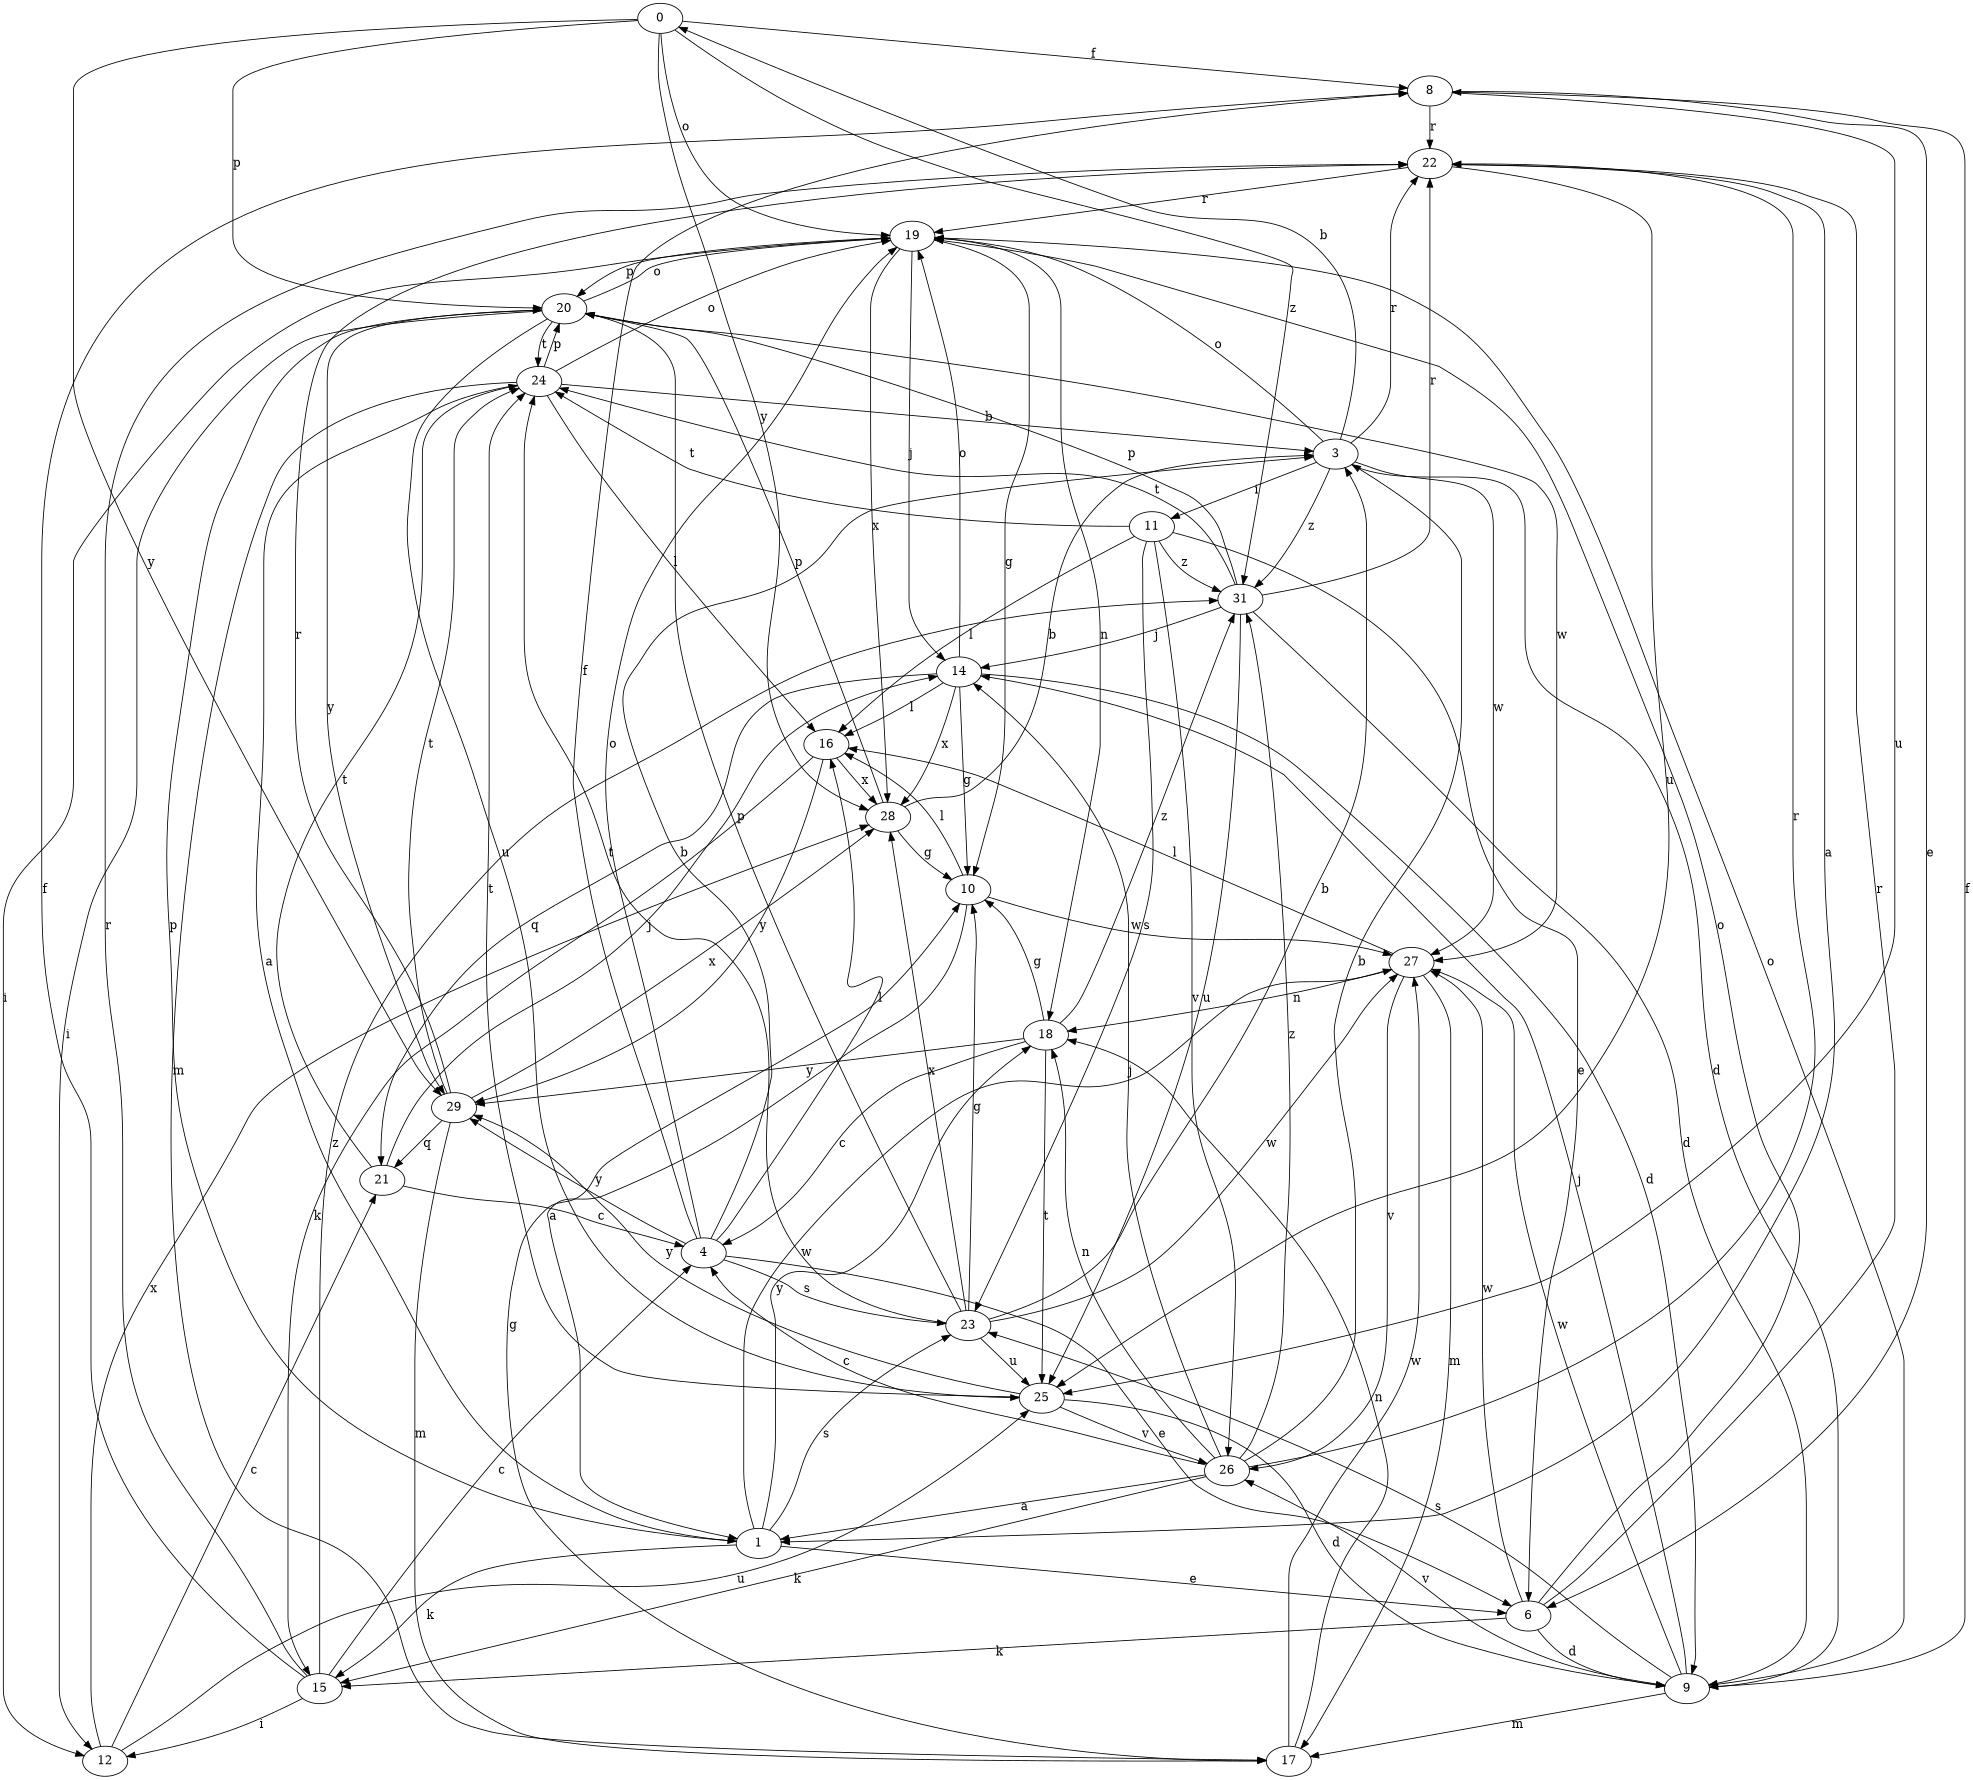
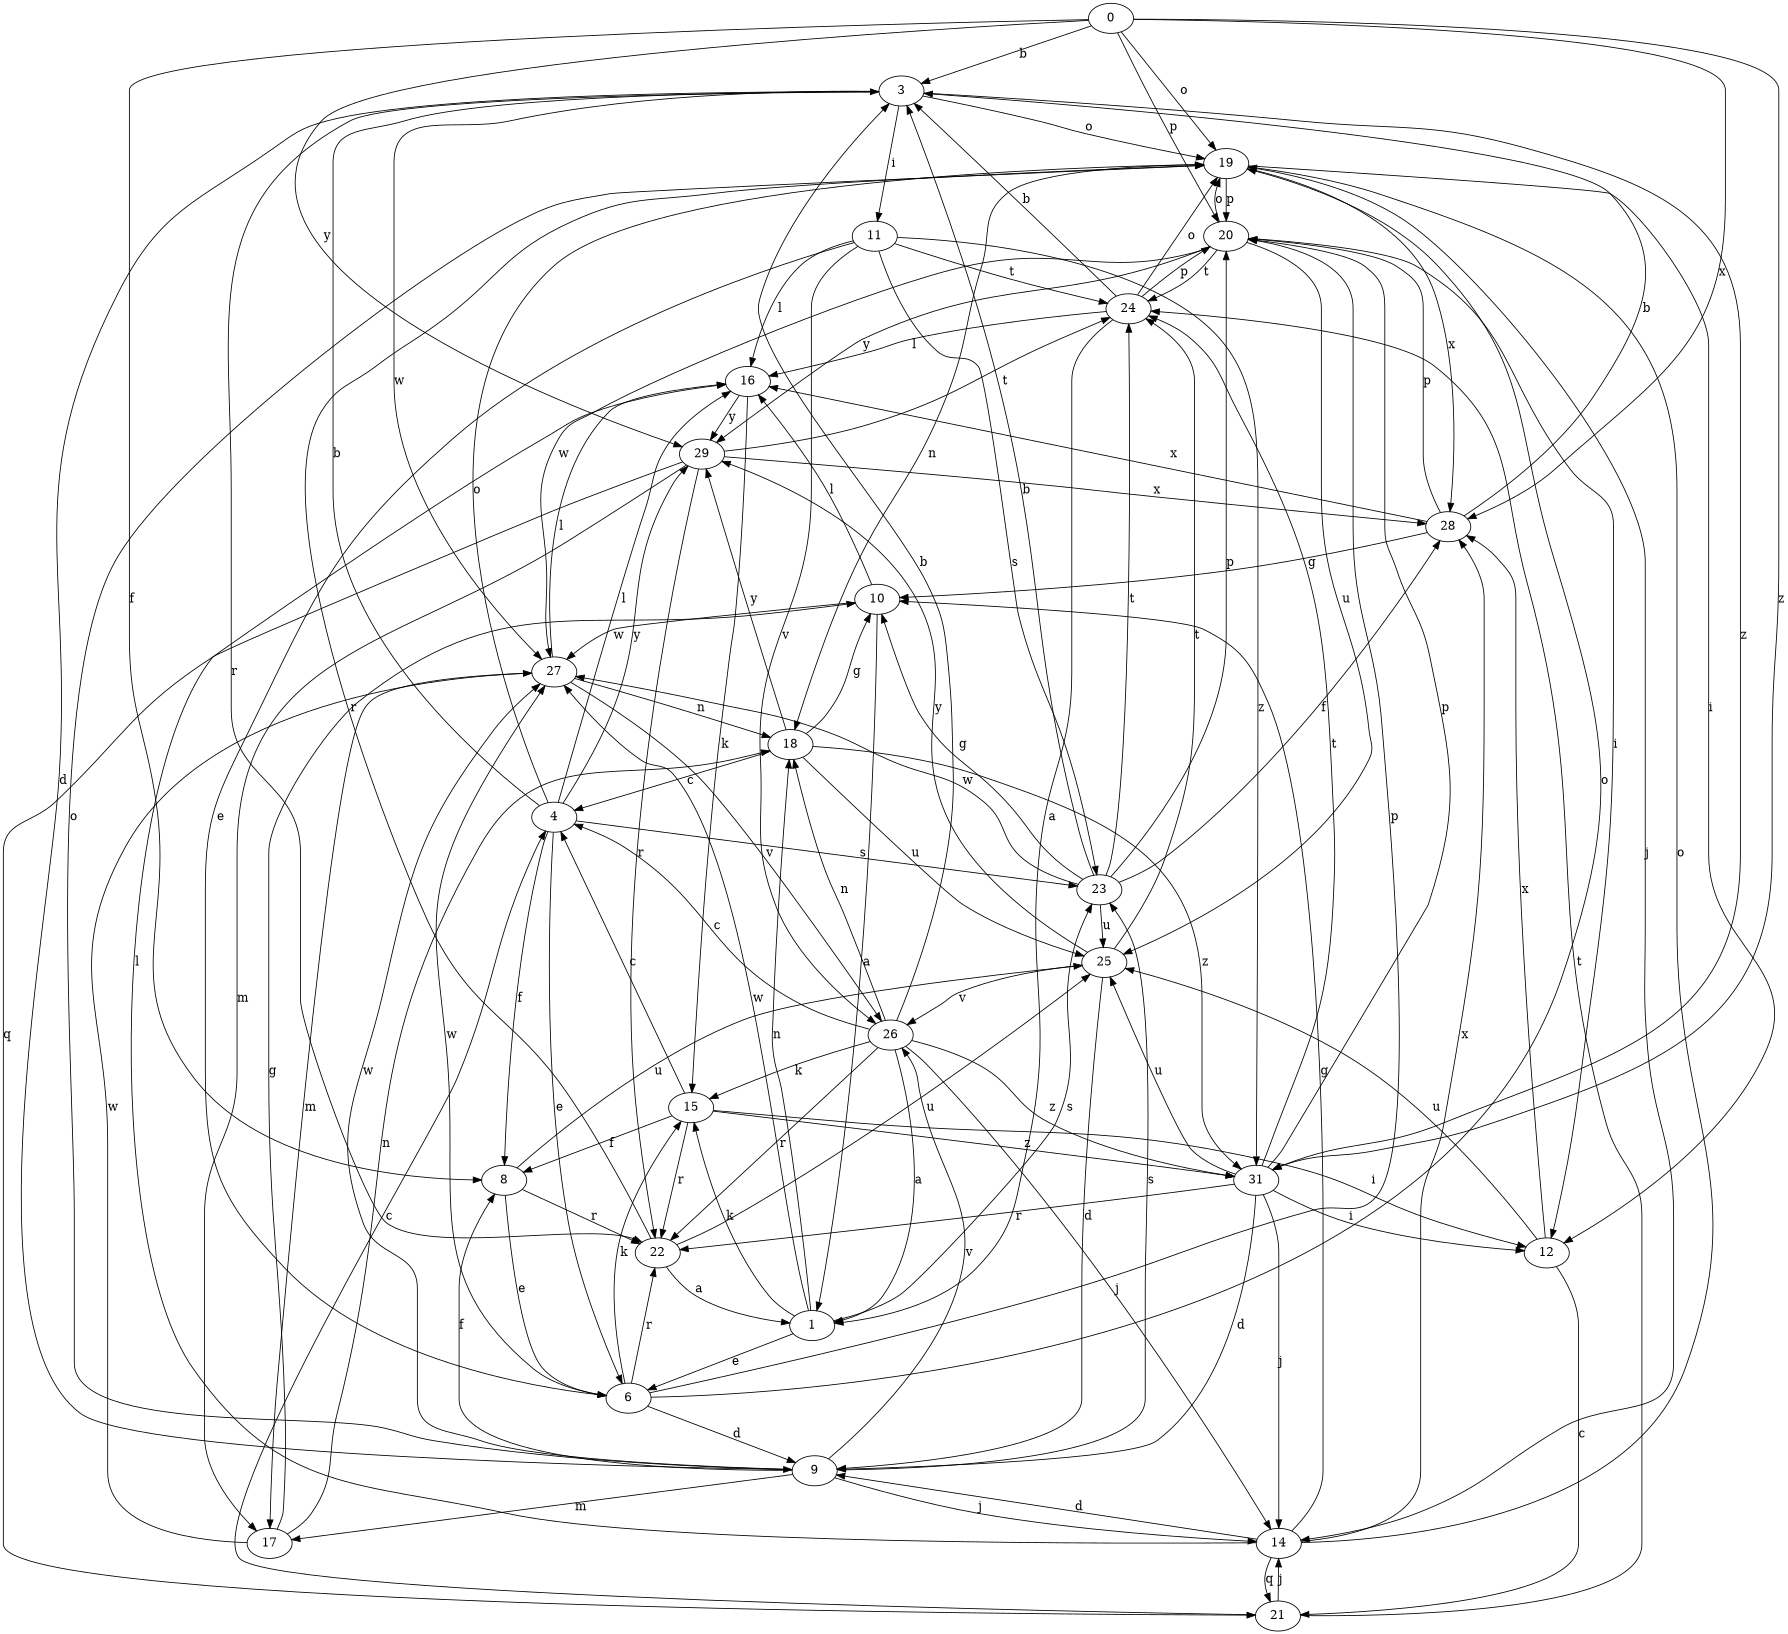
edge "3" -> "0": reversed
edge "0" -> "28": label "y" -> "x"
edge "19" -> "10": removed, label "g"
edge "16" -> "28": reversed
edge "1" -> "20": now "6" -> "20"
edge "23" -> "28": label "x" -> "f"
edge "18" -> "25": label "t" -> "u"
edge "31" -> "12": added, label "i"
edge "1" -> "18": label "y" -> "n"
edge "24" -> "17": removed, label "m"
